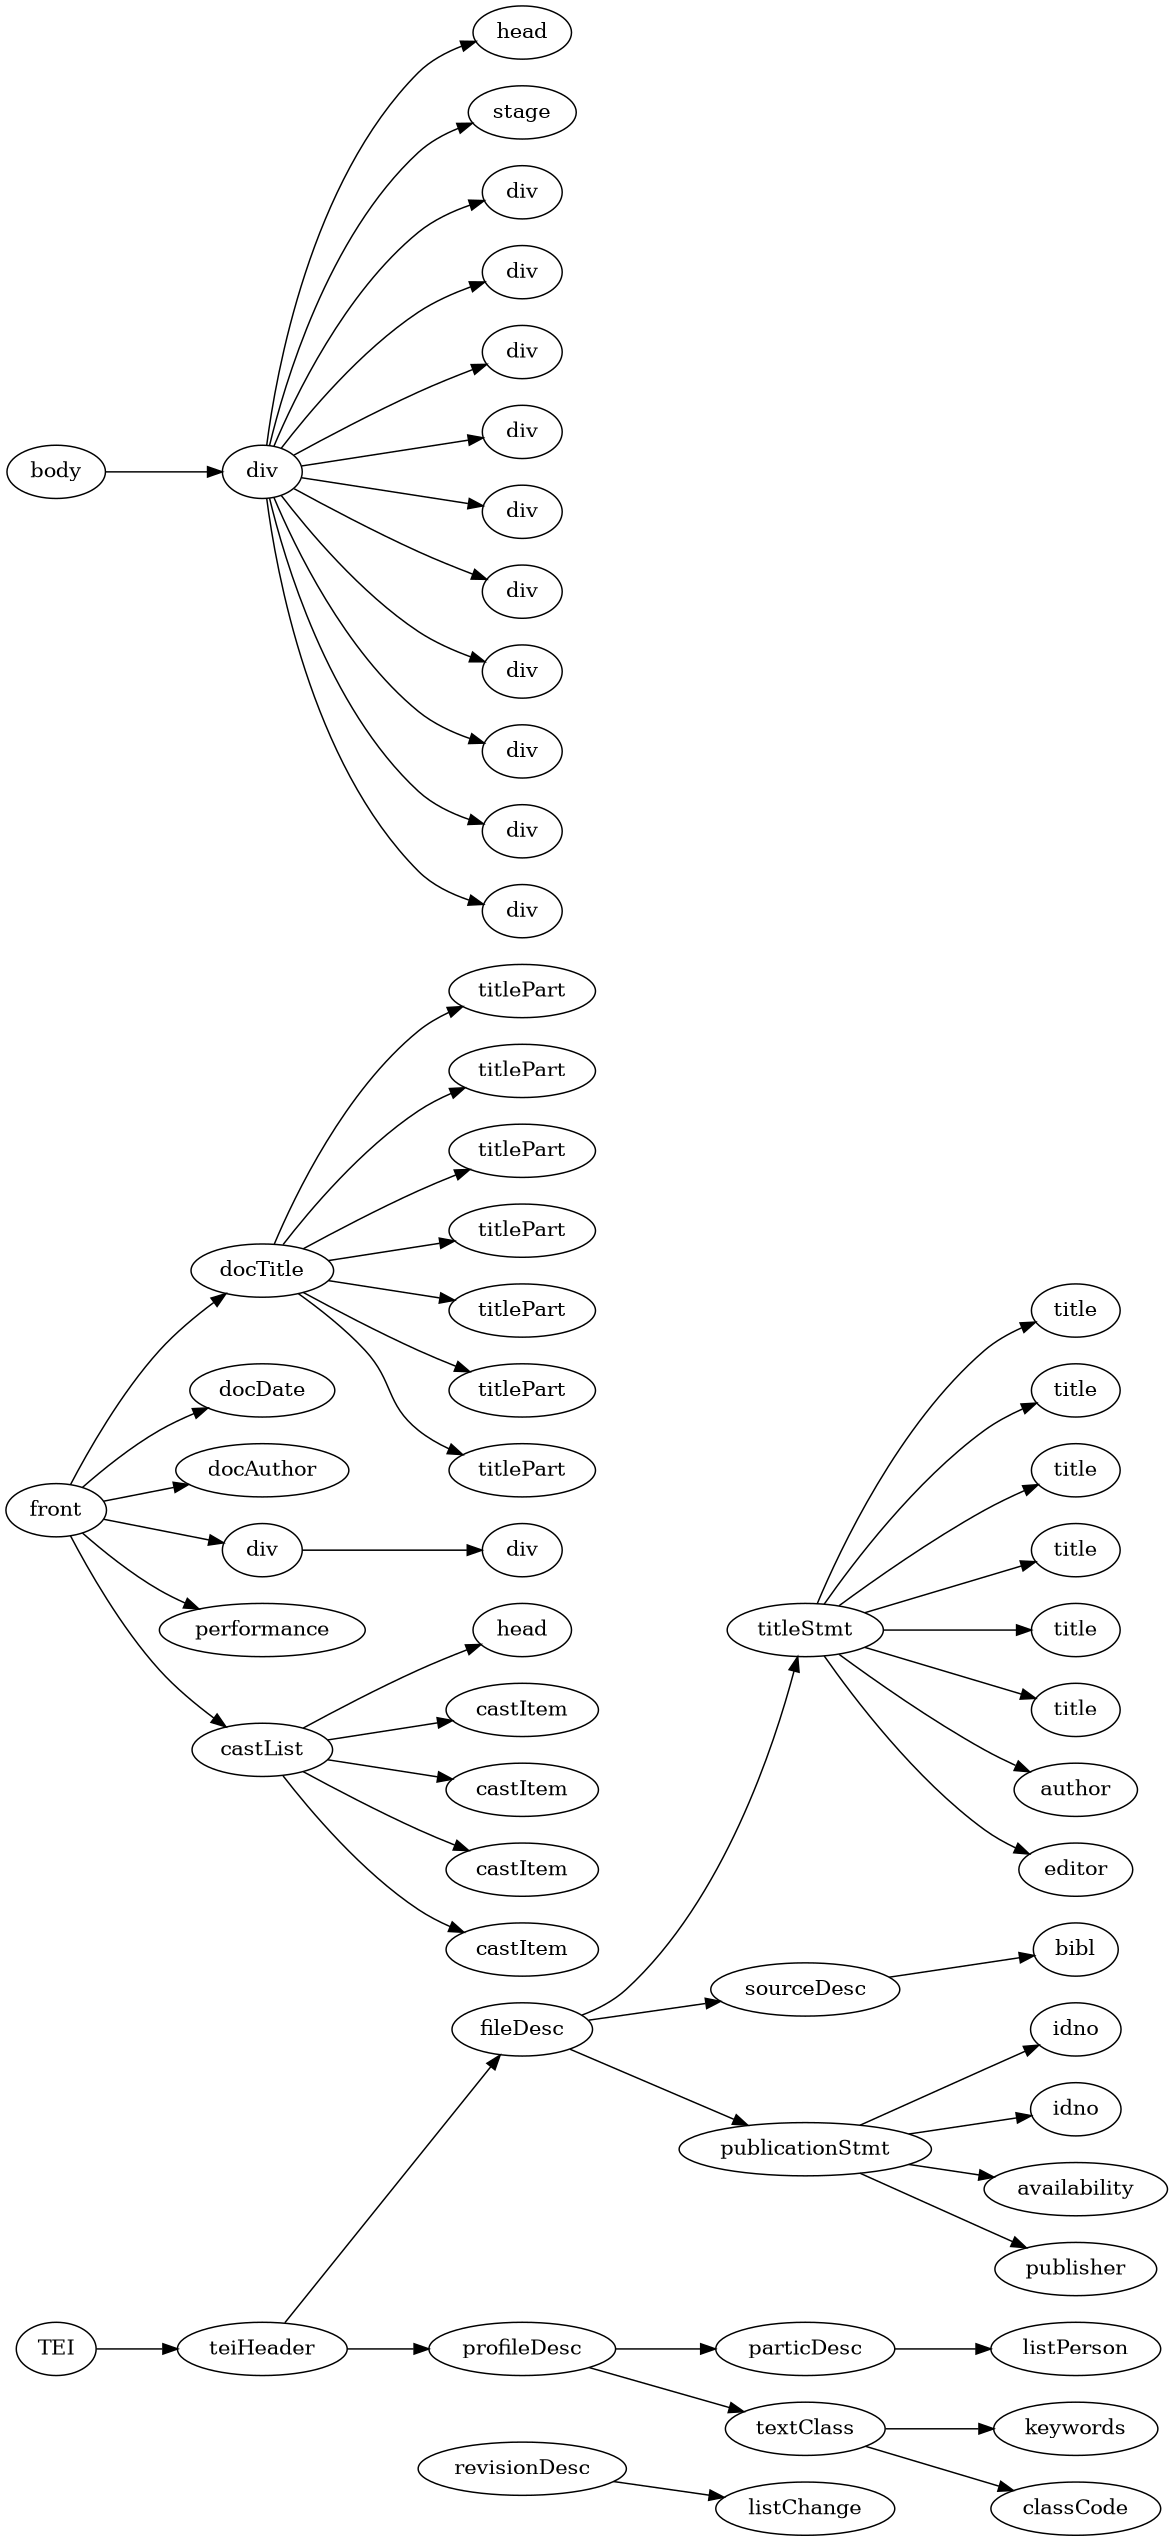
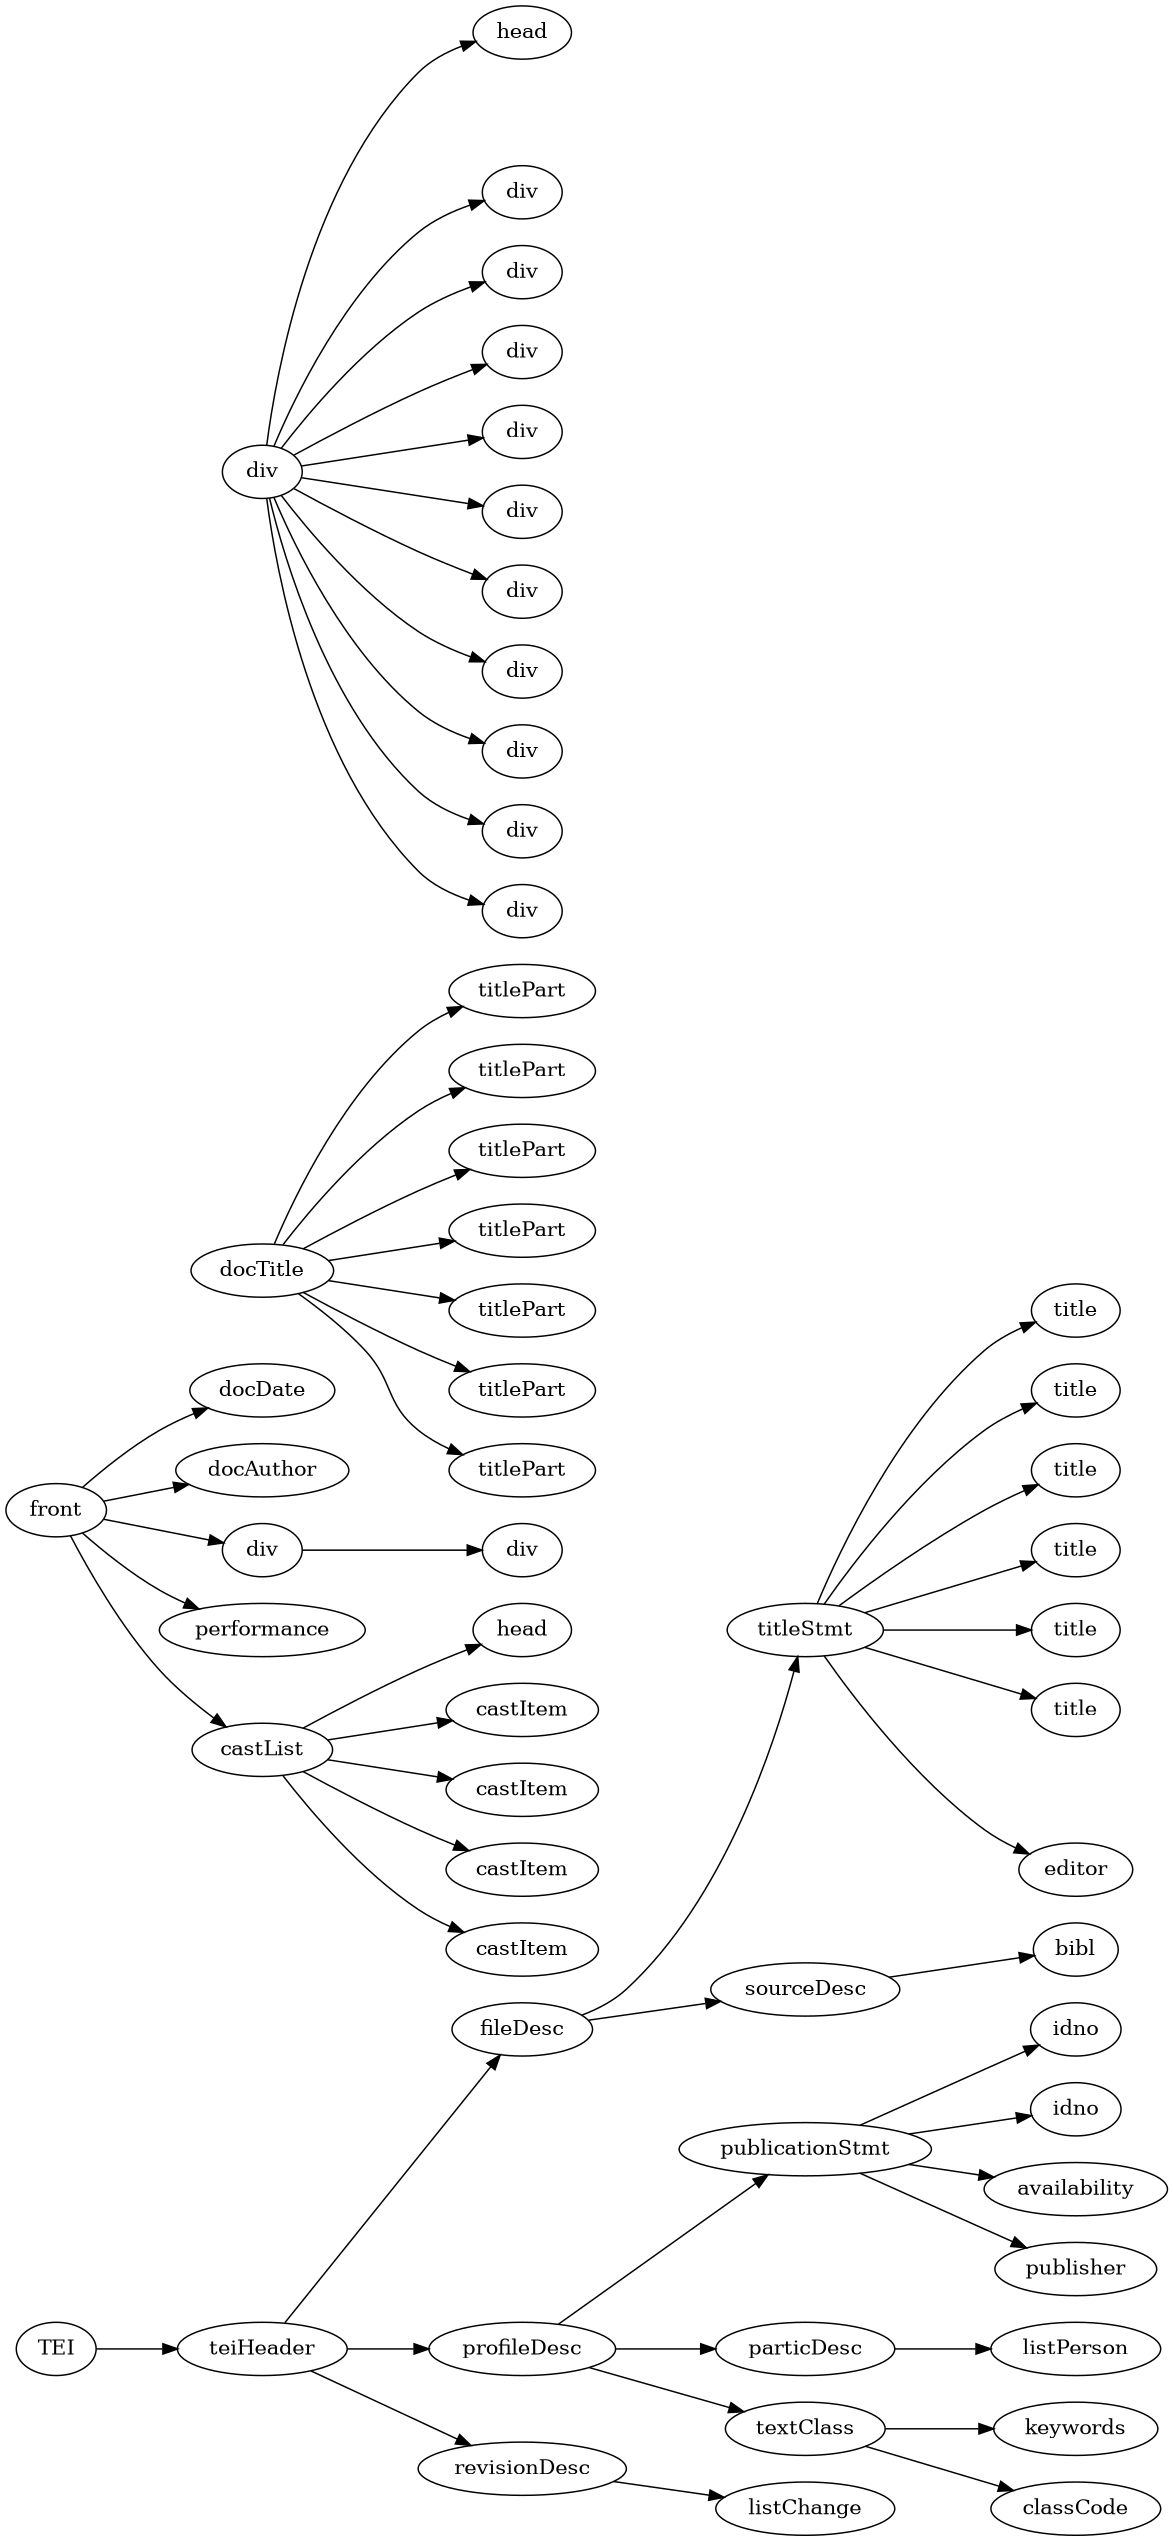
node "stage": removed
node "body": removed
edge "front" -> "docTitle": removed
node "author": removed
edge "fileDesc" -> "publicationStmt": now "profileDesc" -> "publicationStmt"
edge "teiHeader" -> "revisionDesc": added
